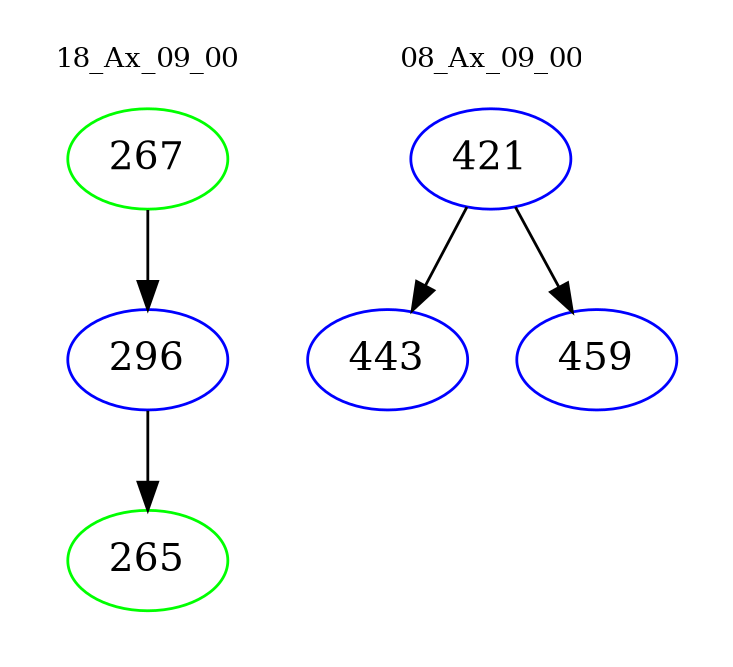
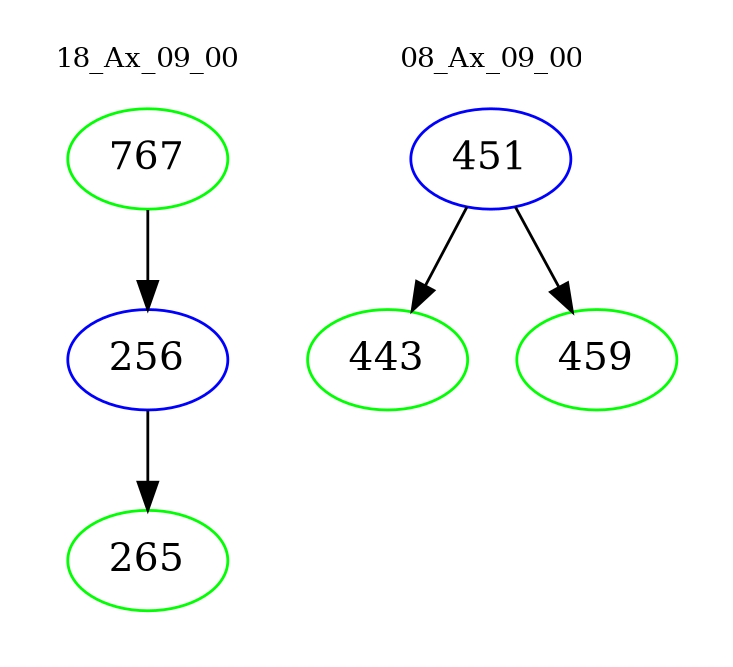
node "267": label "267" -> "767"
node "421": label "421" -> "451"
node "296": label "296" -> "256"
node "443": color blue -> green
node "459": color blue -> green
